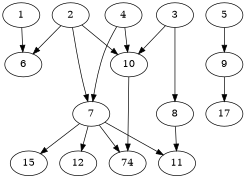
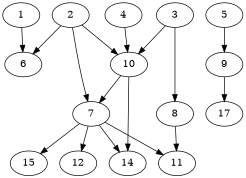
edge "4" -> "7": now "10" -> "7"
node "74": label "74" -> "14"
